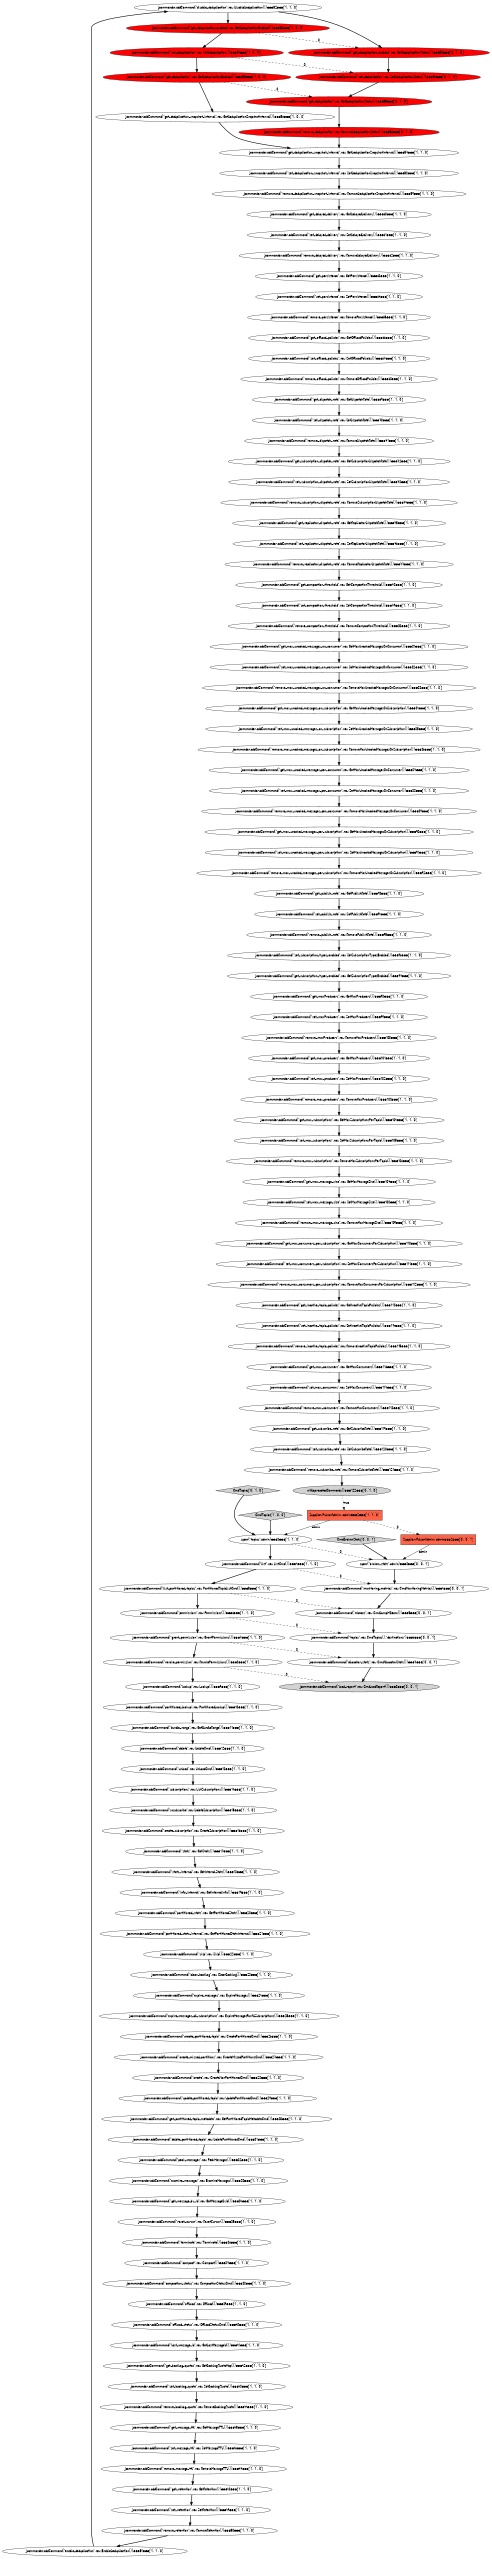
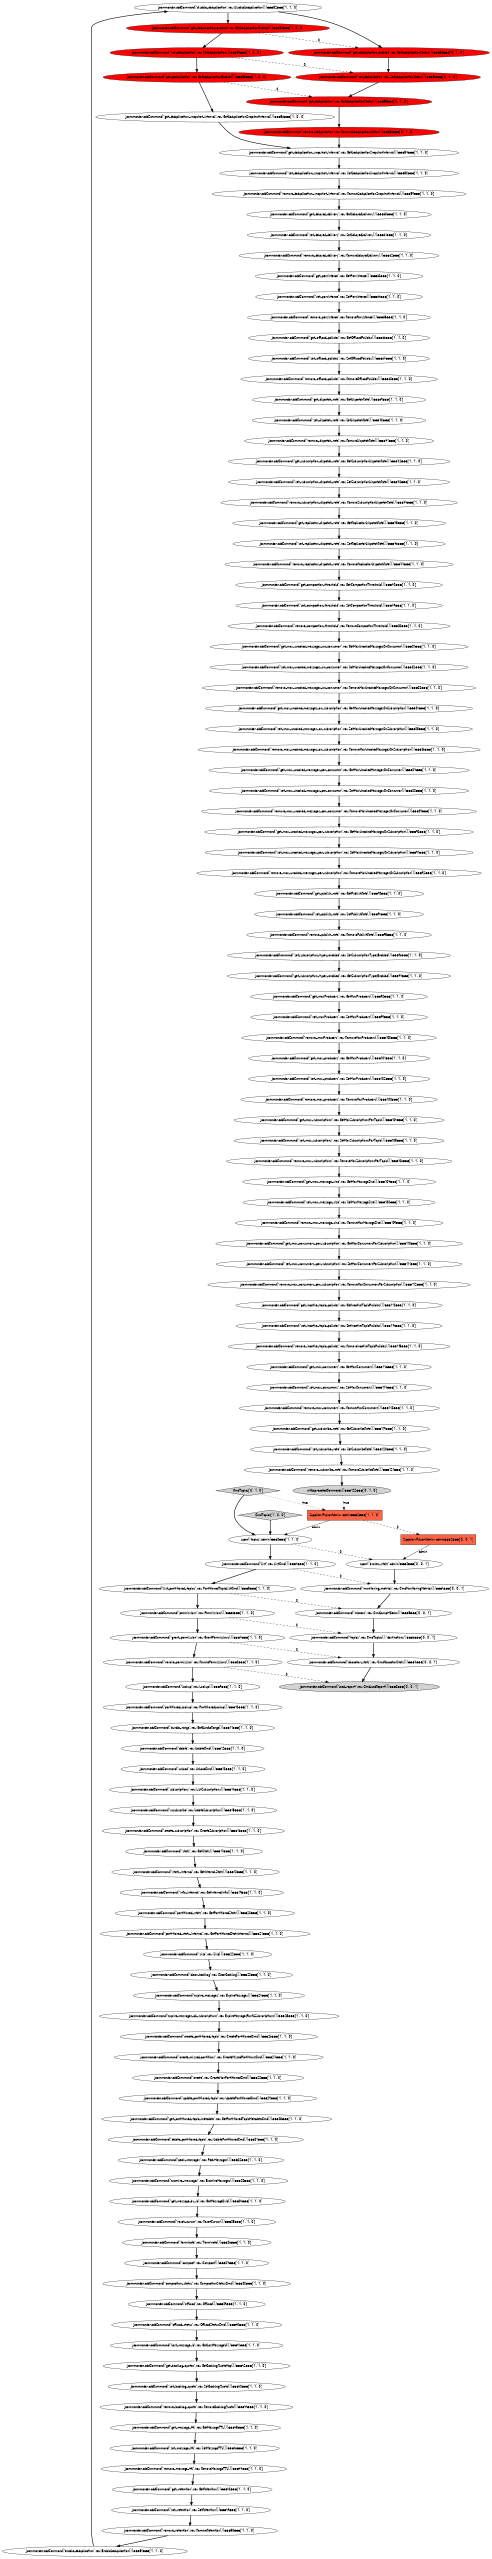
edge "CmdTopics['0', '1', '0']" -> "Supplier<PulsarAdmin> admin@@@2@@@['1', '1', '0']": added, label "true"
node "CmdBrokerStats['0', '0', '1']": removed
